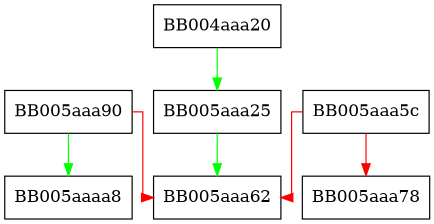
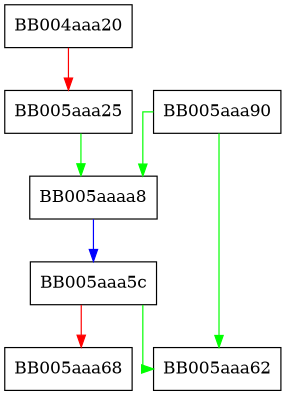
edge "BB004aaa20" -> "BB005aaa25": color green -> red
edge "BB005aaa25" -> "BB005aaa62": now "BB005aaa25" -> "BB005aaaa8"
edge "BB005aaa90" -> "BB005aaa62": color red -> green
edge "BB005aaa5c" -> "BB005aaa62": color red -> green
node "BB005aaa78": label "BB005aaa78" -> "BB005aaa68"
edge "BB005aaaa8" -> "BB005aaa5c": added
